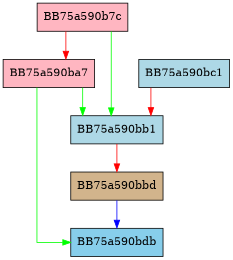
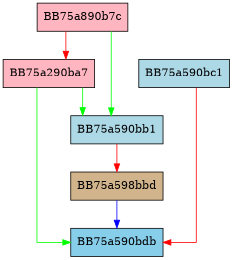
node "BB75a590b7c": label "BB75a590b7c" -> "BB75a890b7c"
node "BB75a590ba7": label "BB75a590ba7" -> "BB75a290ba7"
edge "BB75a590bc1" -> "BB75a590bb1": now "BB75a590bc1" -> "BB75a590bdb"
node "BB75a590bbd": label "BB75a590bbd" -> "BB75a598bbd"
